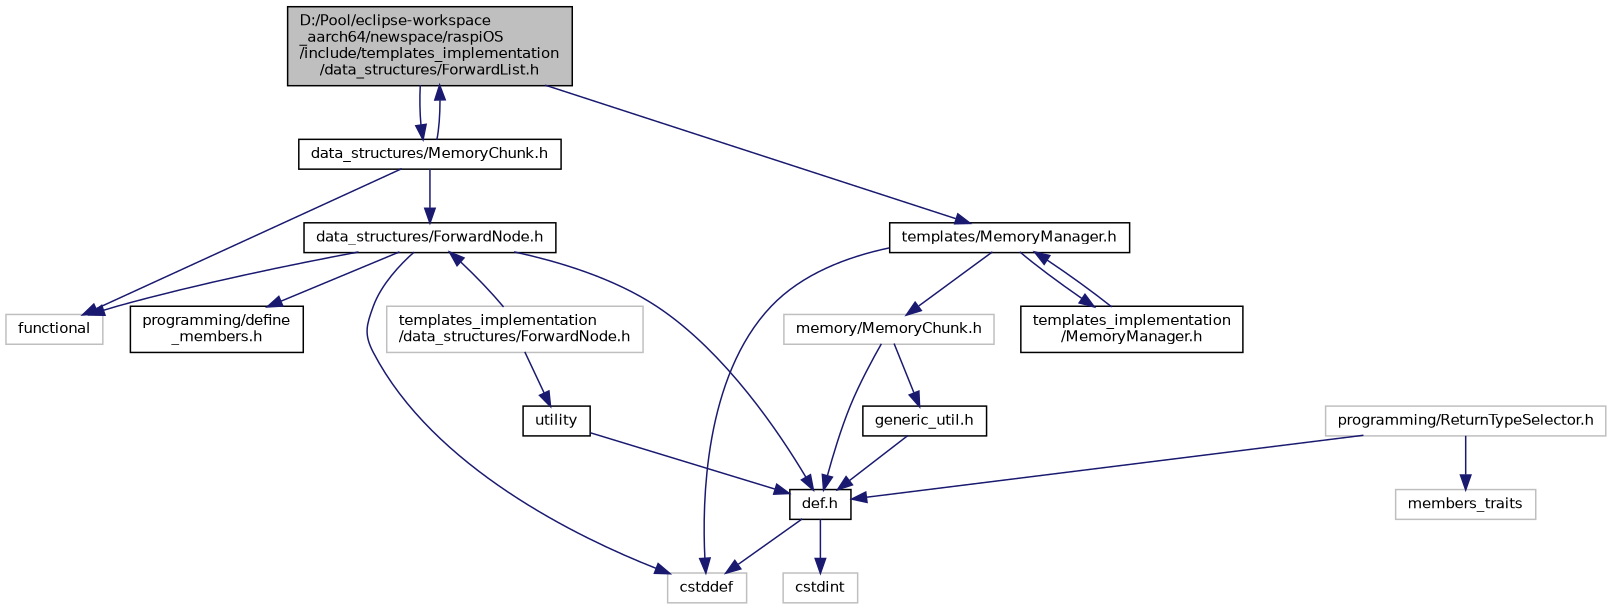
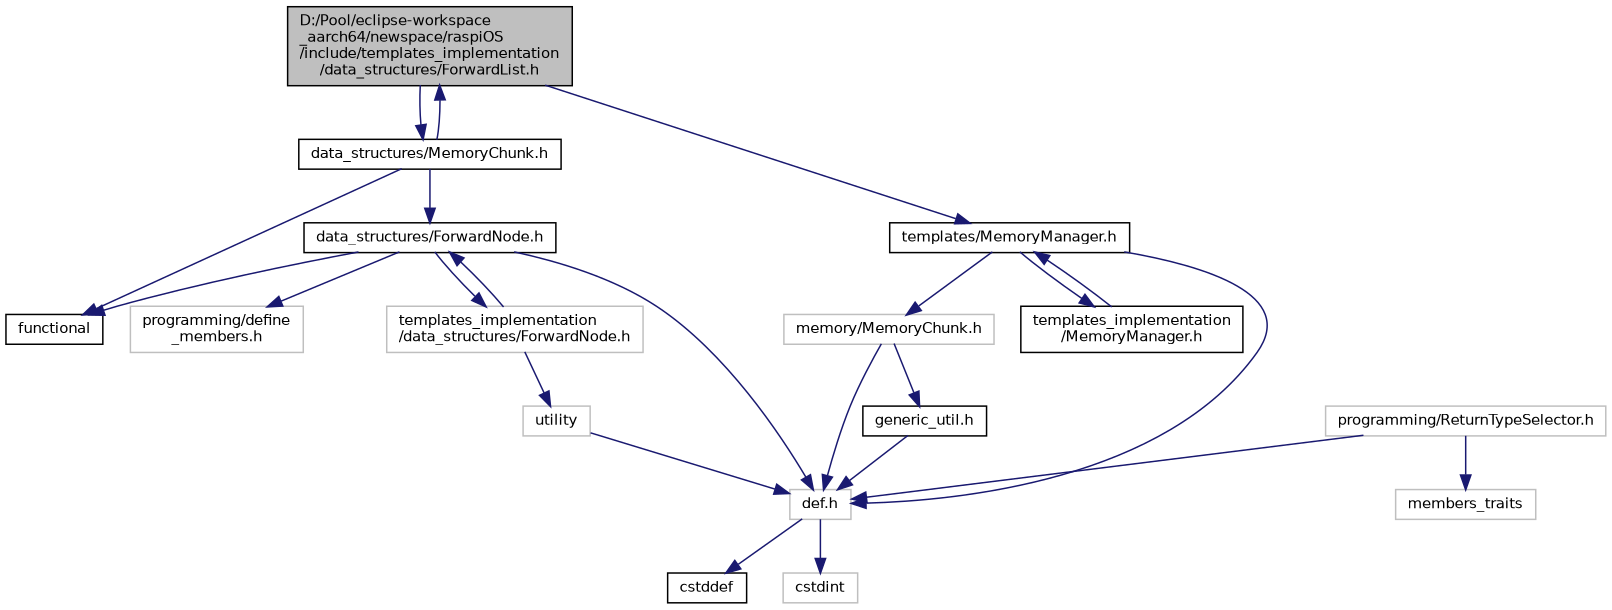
node "functional": color grey75 -> black
node "programming/define _members.h": color black -> grey75
edge "templates/MemoryManager.h" -> "cstddef": now "templates/MemoryManager.h" -> "def.h"
node "utility": color black -> grey75
edge "data_structures/ForwardNode.h" -> "cstddef": now "data_structures/ForwardNode.h" -> "templates_implementation /data_structures/ForwardNode.h"
node "def.h": color black -> grey75
node "cstddef": color grey75 -> black
